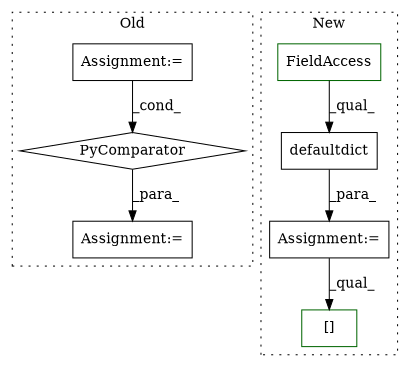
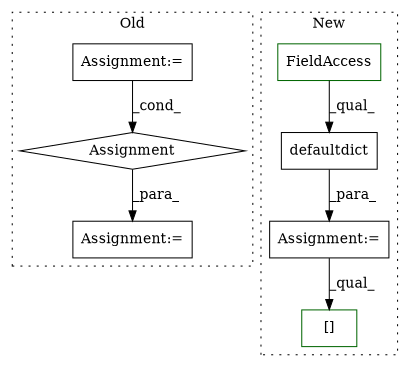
node "PyComparator": label "PyComparator" -> "Assignment"
